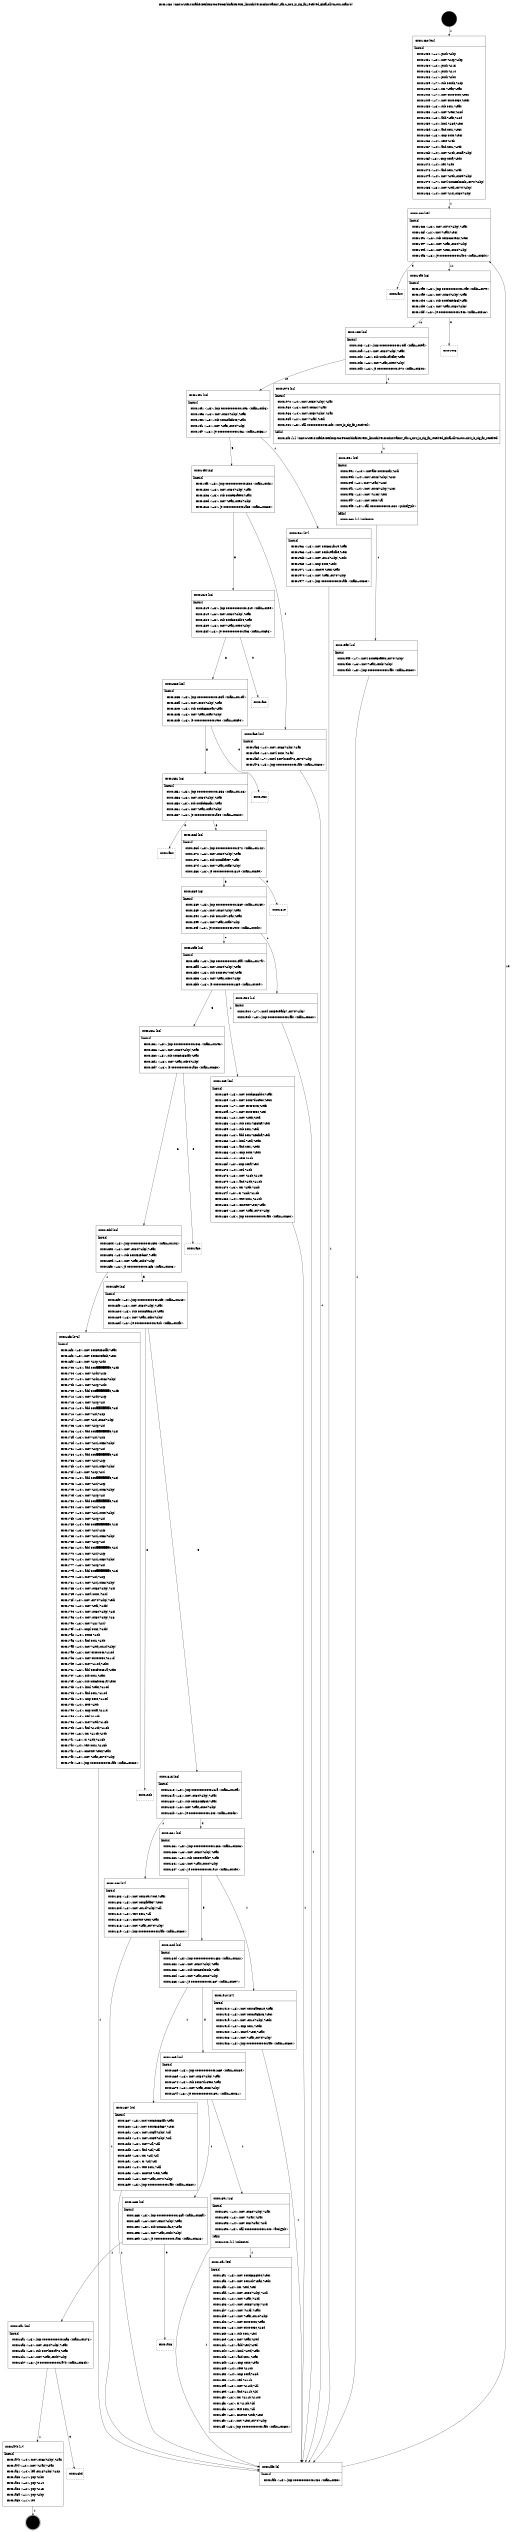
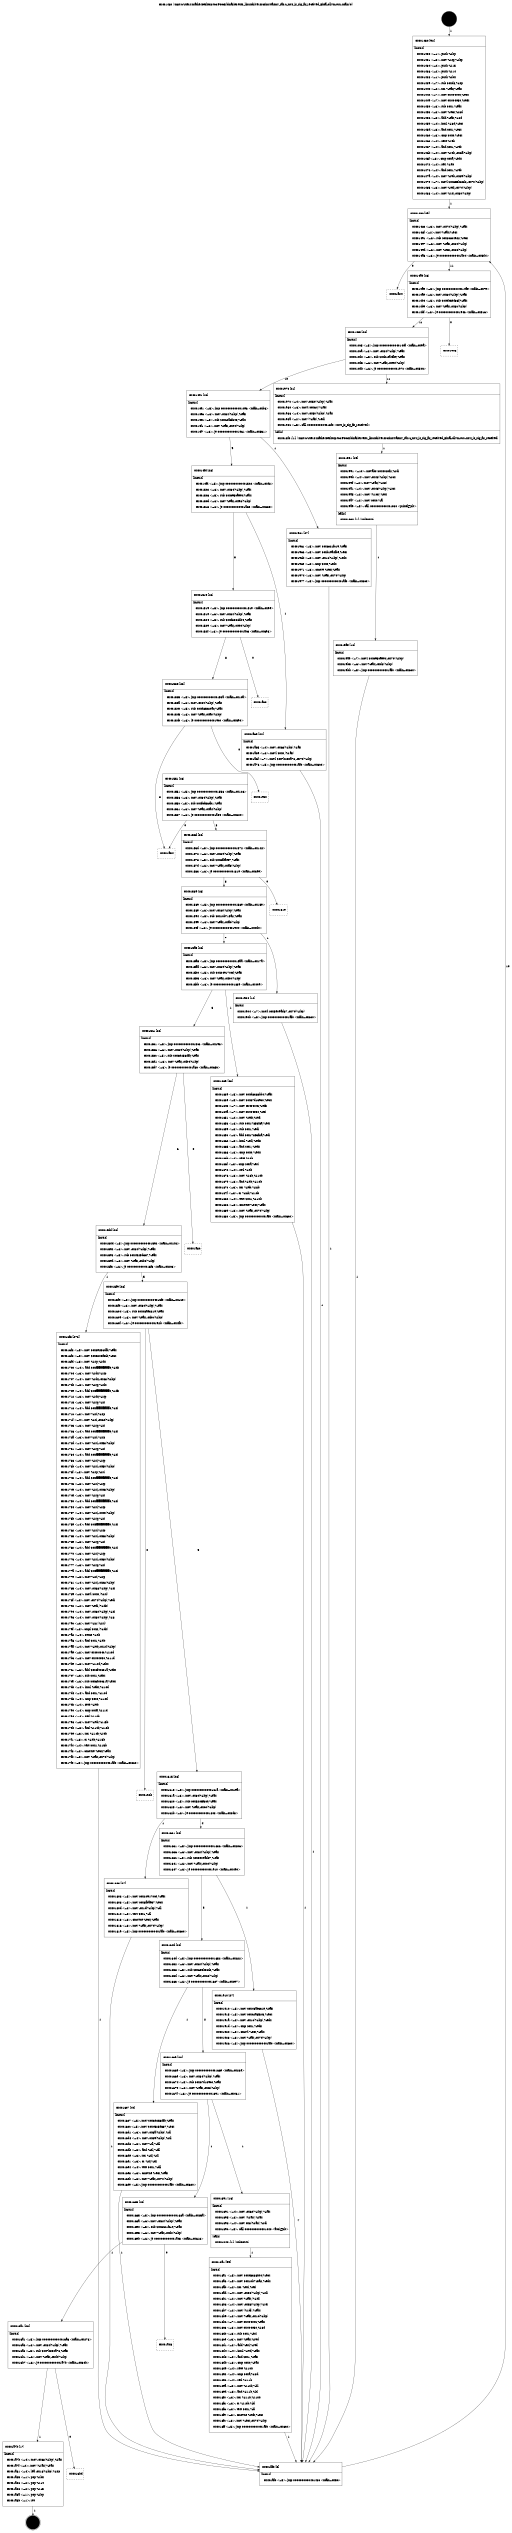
edge "0x4014c5 [28]" -> "0x40197c [21]": label " 1" -> " 11"
edge "0x401535 [28]" -> "0x401551 [28]": now "0x401535 [28]" -> "0x401a54"
edge "0x401891 [16]" -> "0x401af0 [5]": now "0x4018a1 [99]" -> "0x401af0 [5]"
